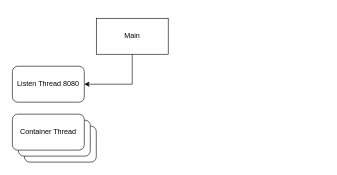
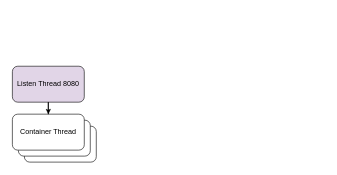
node "Main": removed
edge "Main" -> "Listen Thread 8080": removed
node "Listen Thread 8080": fillcolor #ffffff -> #e1d5e7
edge "Listen Thread 8080" -> "Container Thread": added
